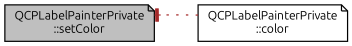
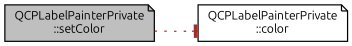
edge "QCPLabelPainterPrivate ::color" -> "QCPLabelPainterPrivate ::setColor": reversed
